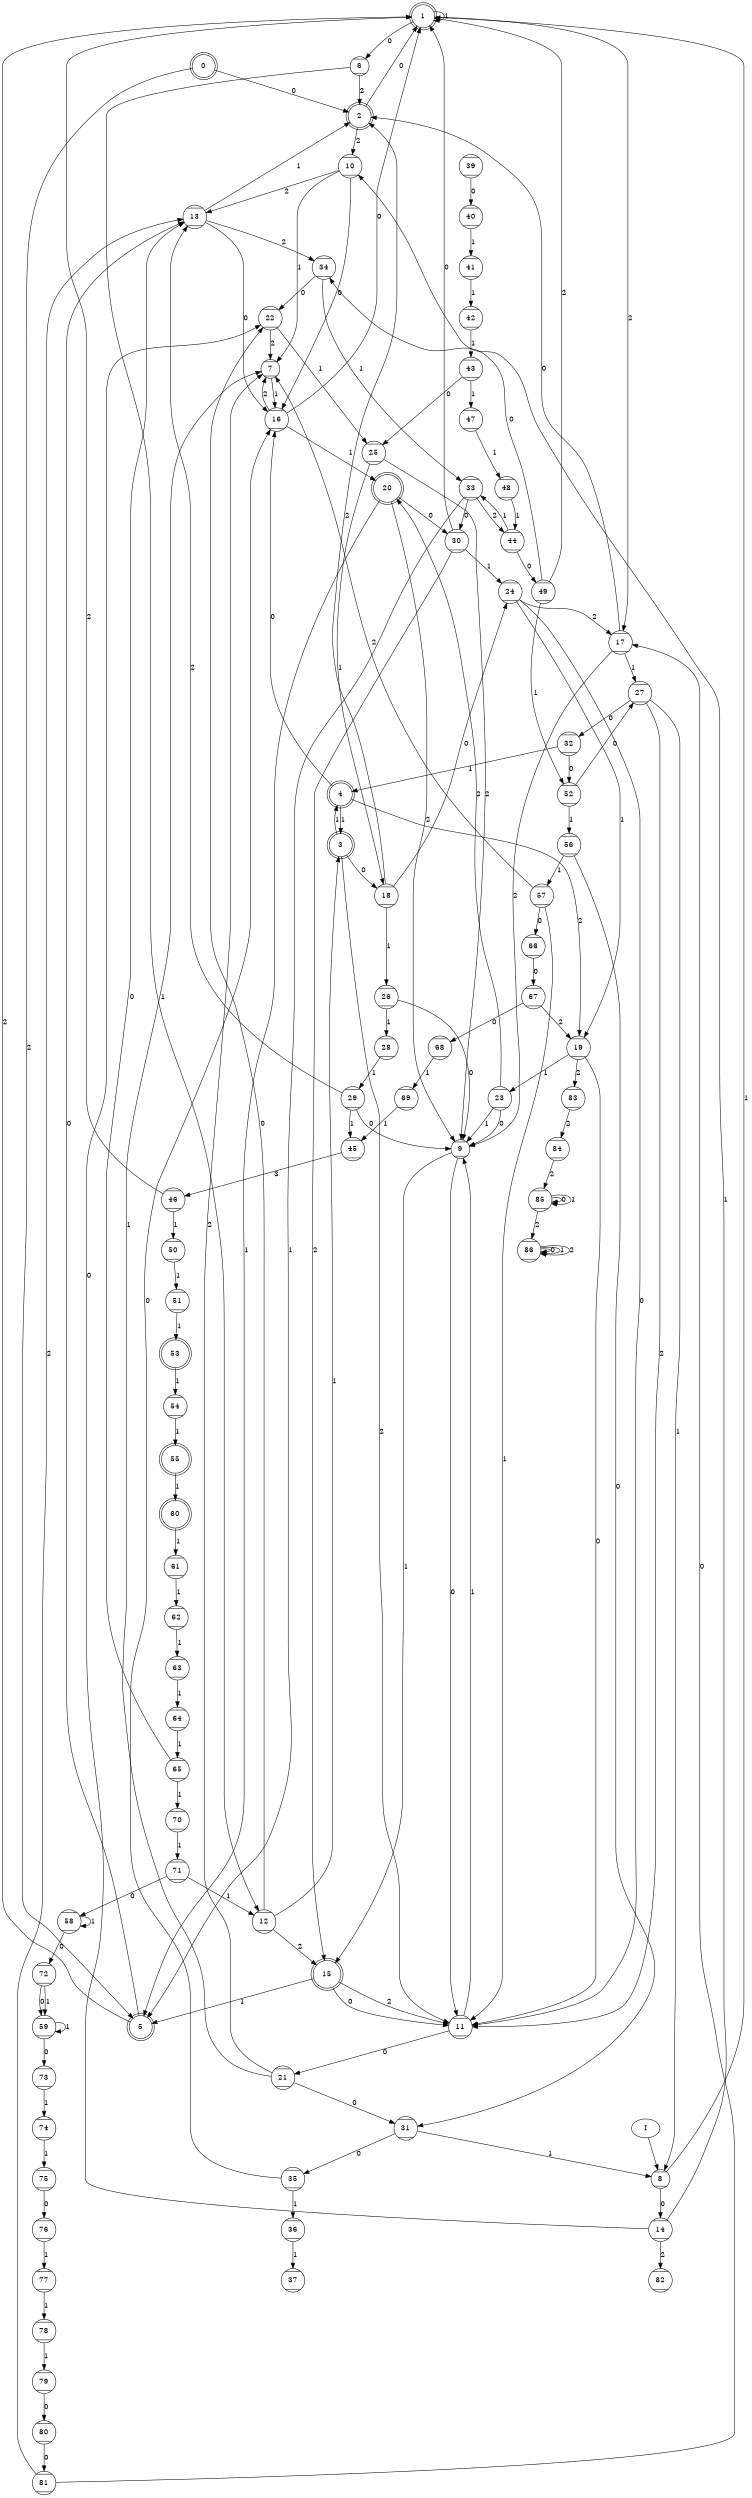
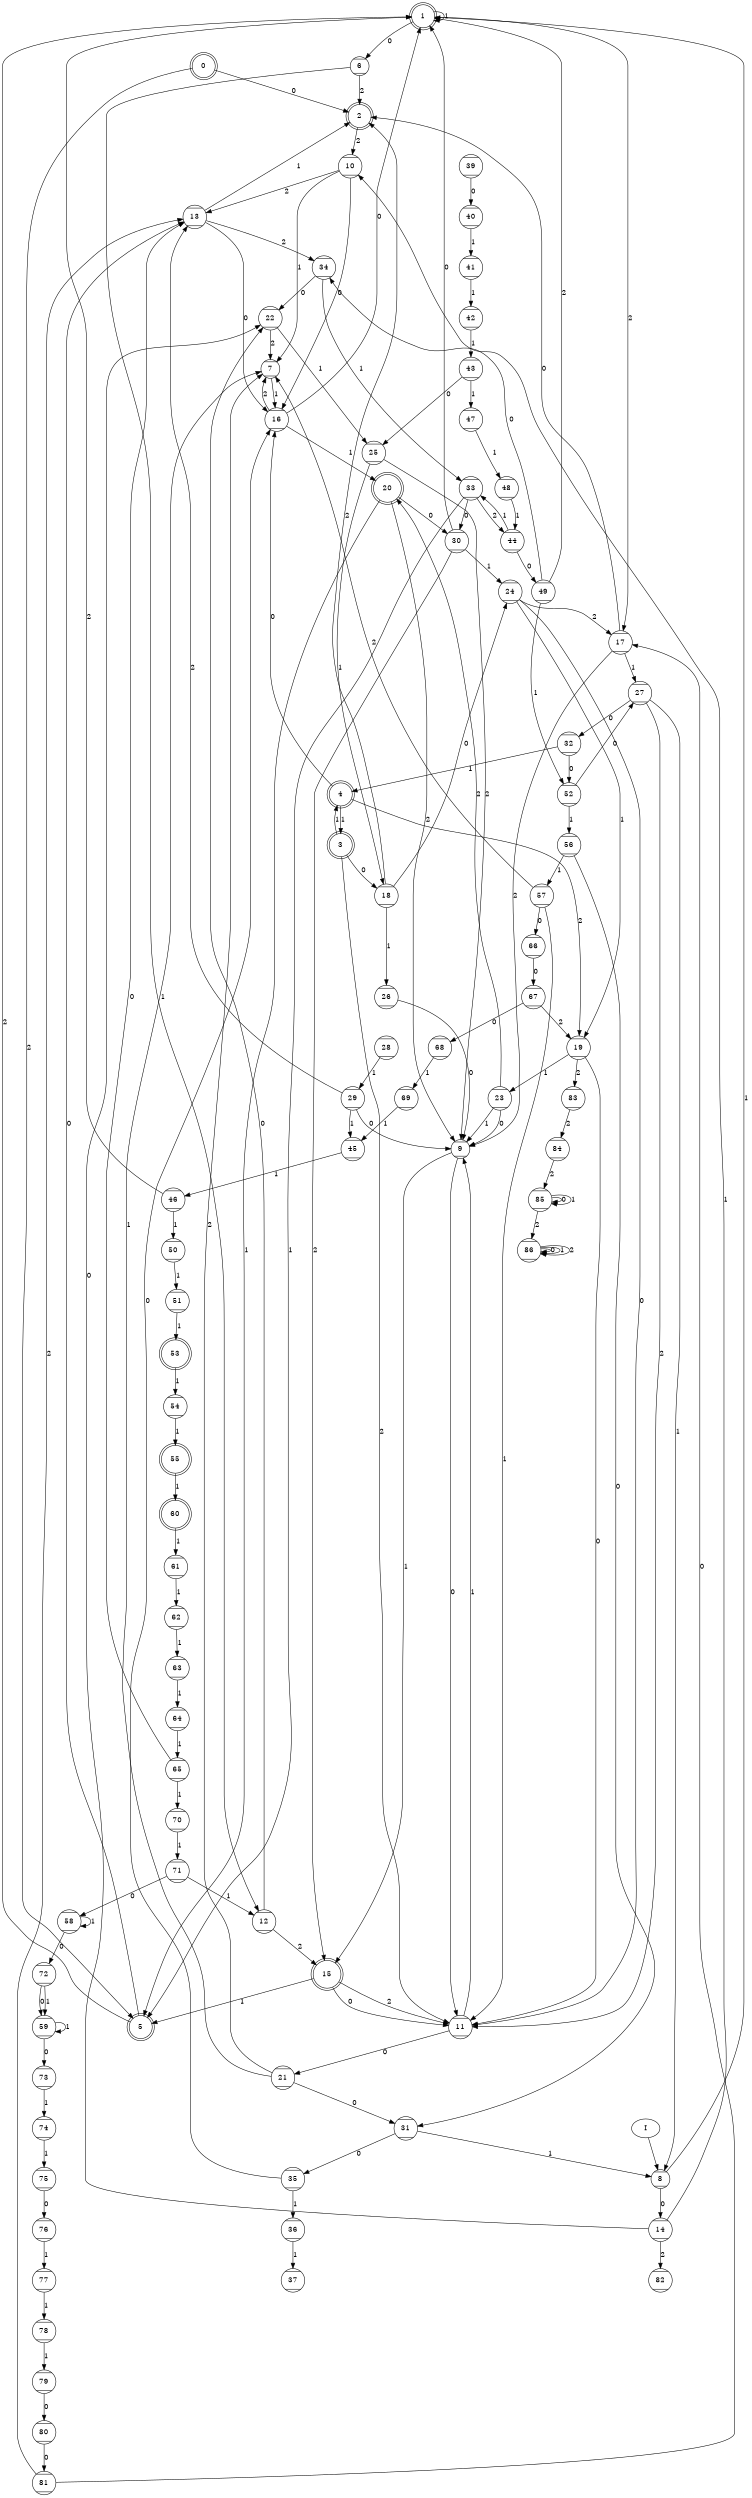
edge "2" -> "1": removed, label "0"
edge "26" -> "28": removed, label "1"
edge "45" -> "46": label "3" -> "1"
edge "12" -> "3": removed, label "1"
